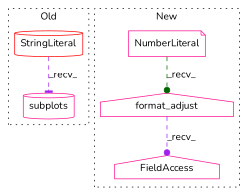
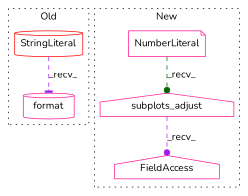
node "subplots": label "subplots" -> "format"
node "format_adjust": label "format_adjust" -> "subplots_adjust"
